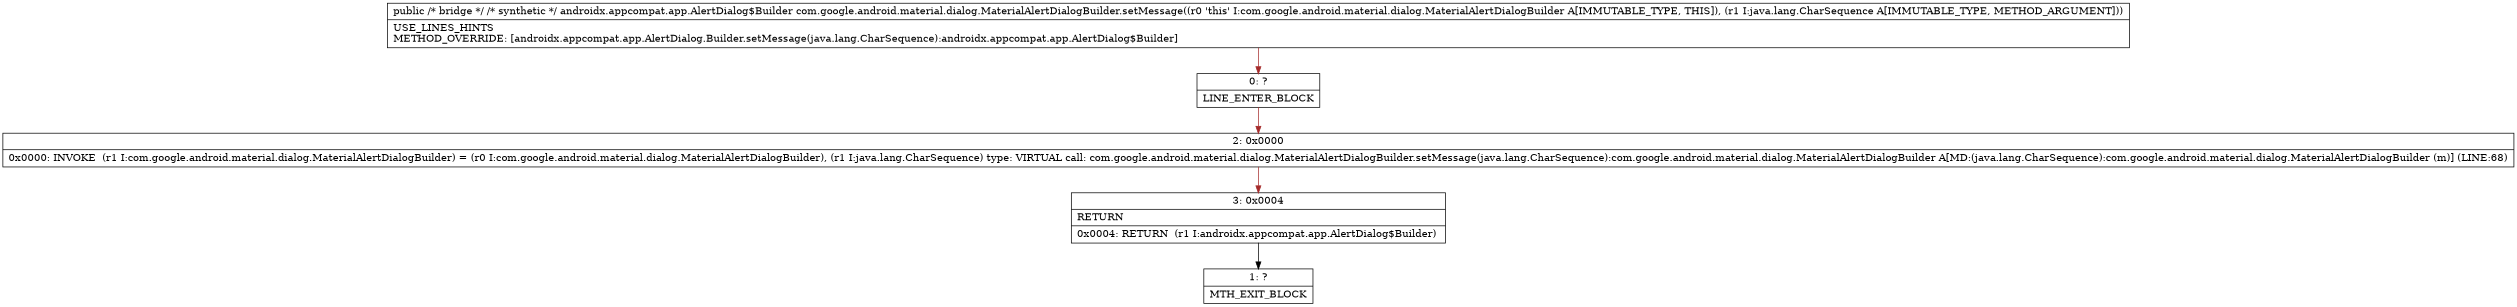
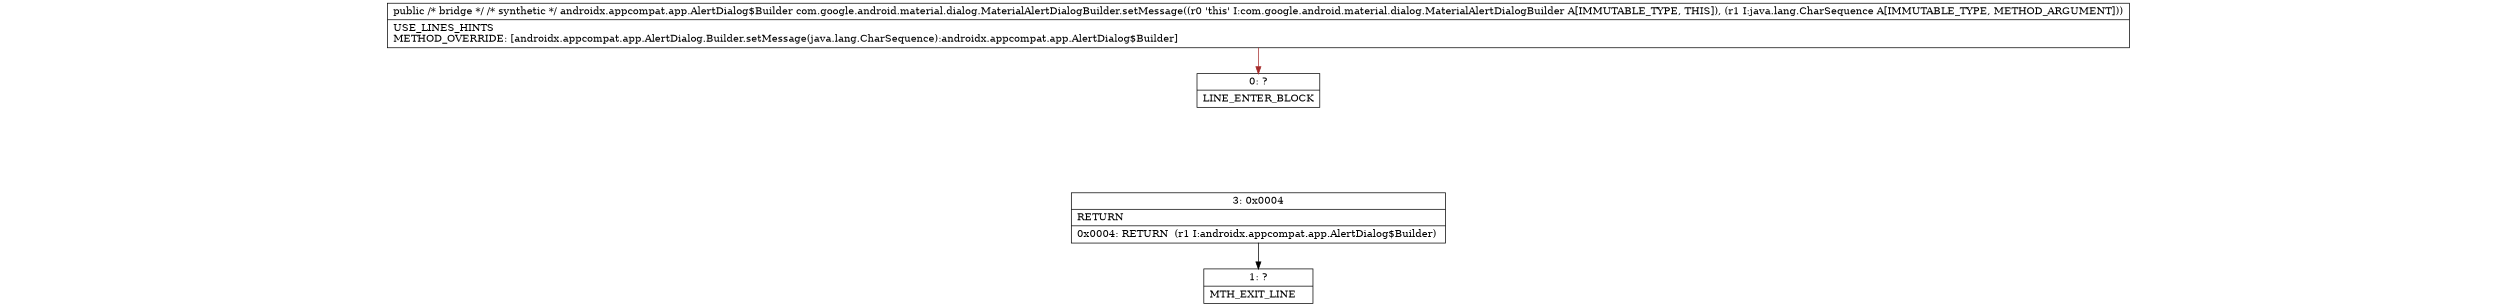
node "2: 0x0000": removed
node "1: ?": text "MTH_EXIT_BLOCK" -> "MTH_EXIT_LINE"
